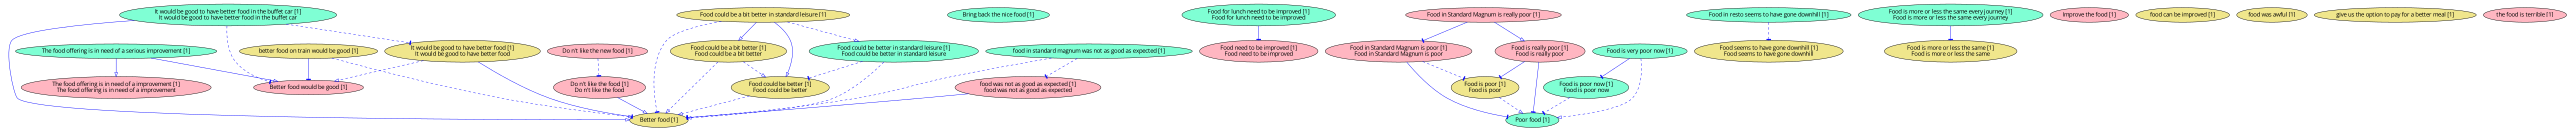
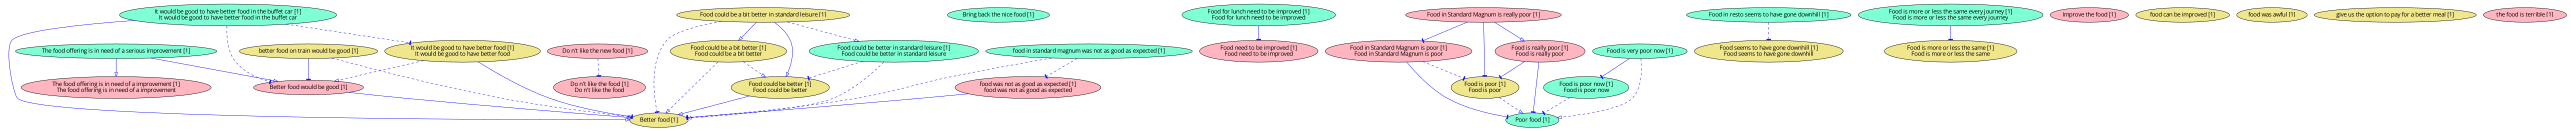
edge "Food in Standard Magnum is really poor [1]" -> "Food is poor [1] Food is poor": added
edge "Do n't like the food [1] Do n't like the food" -> "Better food [1]": now "Better food would be good [1]" -> "Better food [1]"
edge "Food could be better [1] Food could be better" -> "Better food [1]": style dashed -> solid
